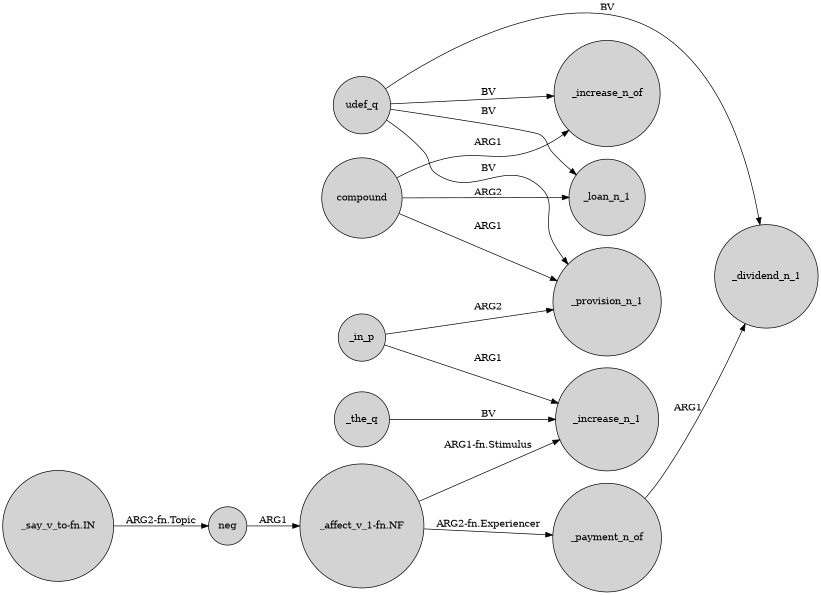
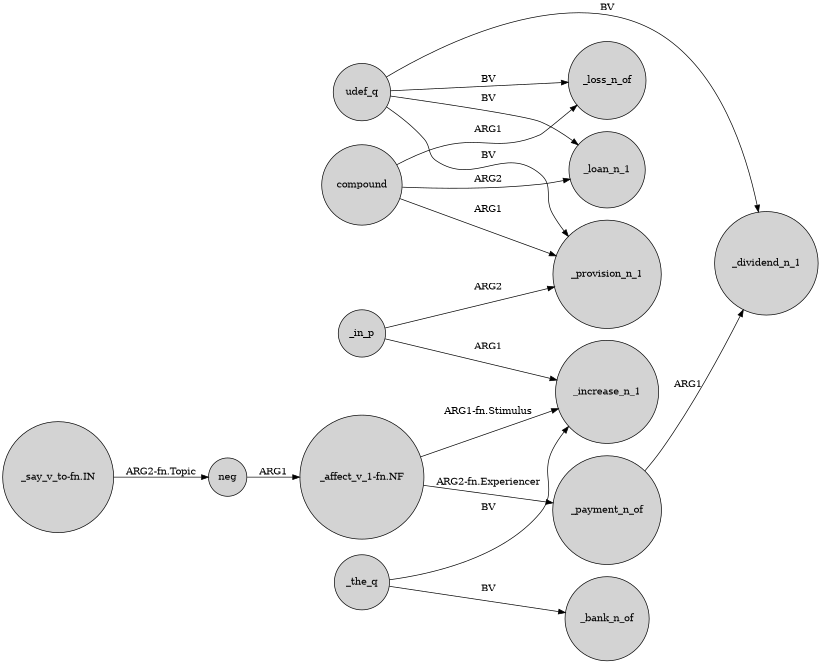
node "_increase_n_of": label "_increase_n_of" -> "_loss_n_of"
node "_bank_n_of": added
